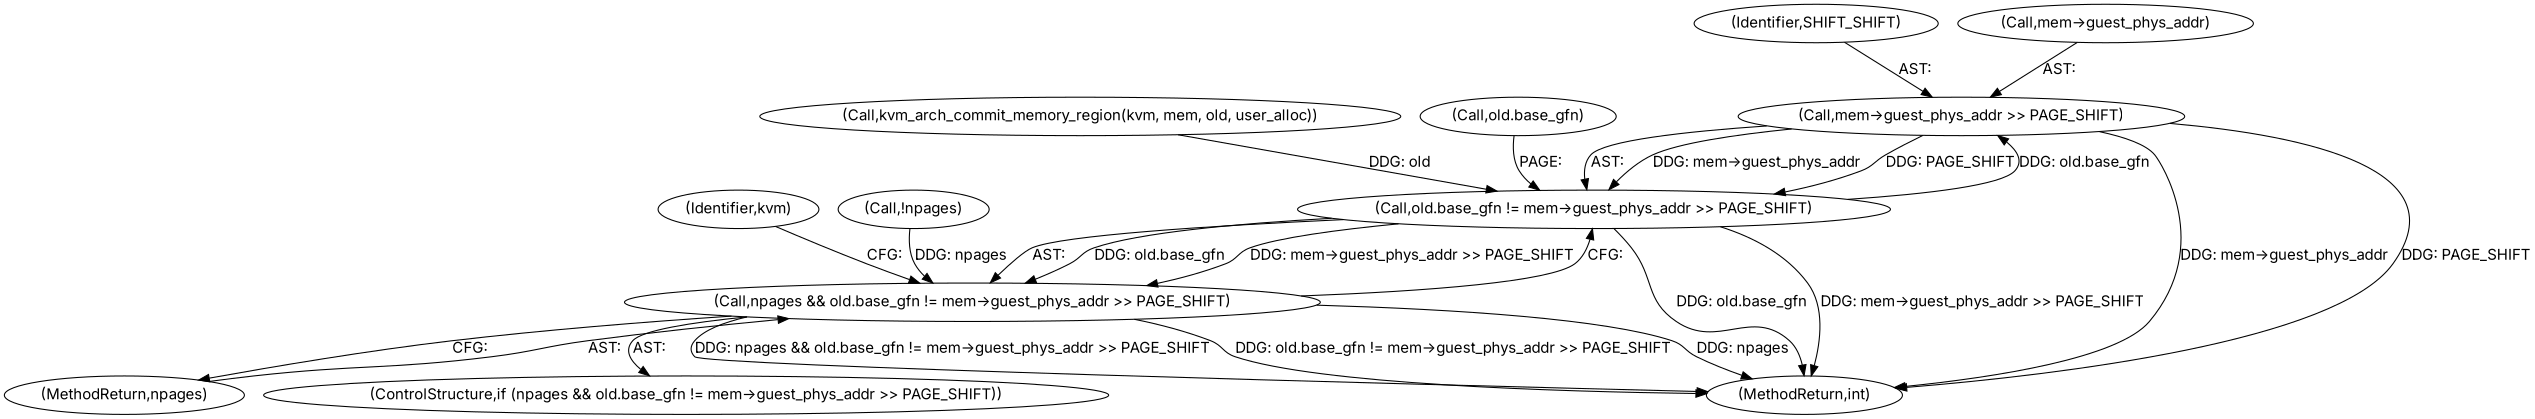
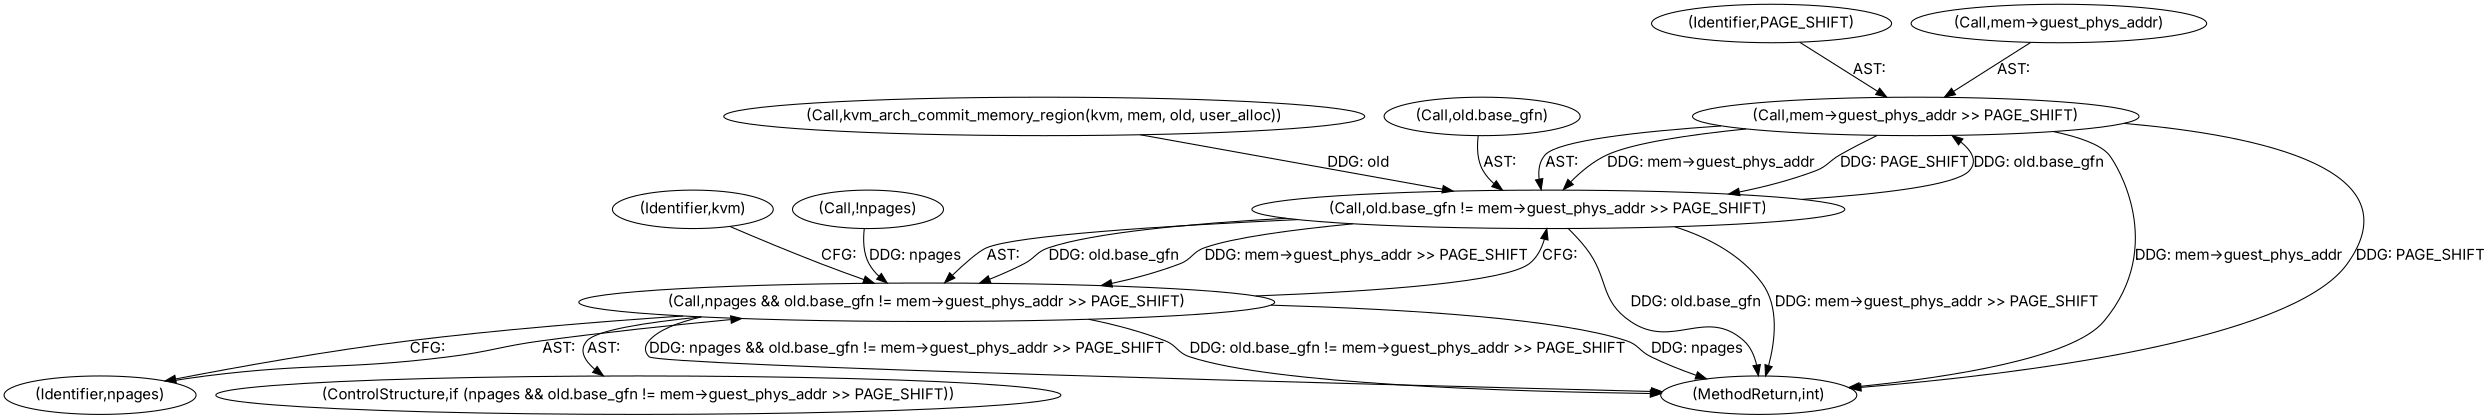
node "(Identifier,SHIFT_SHIFT)": label "(Identifier,SHIFT_SHIFT)" -> "(Identifier,PAGE_SHIFT)"
edge "(Call,old.base_gfn)" -> "(Call,old.base_gfn != mem->guest_phys_addr >> PAGE_SHIFT)": label "PAGE: " -> "AST: "
node "(MethodReturn,npages)": label "(MethodReturn,npages)" -> "(Identifier,npages)"
